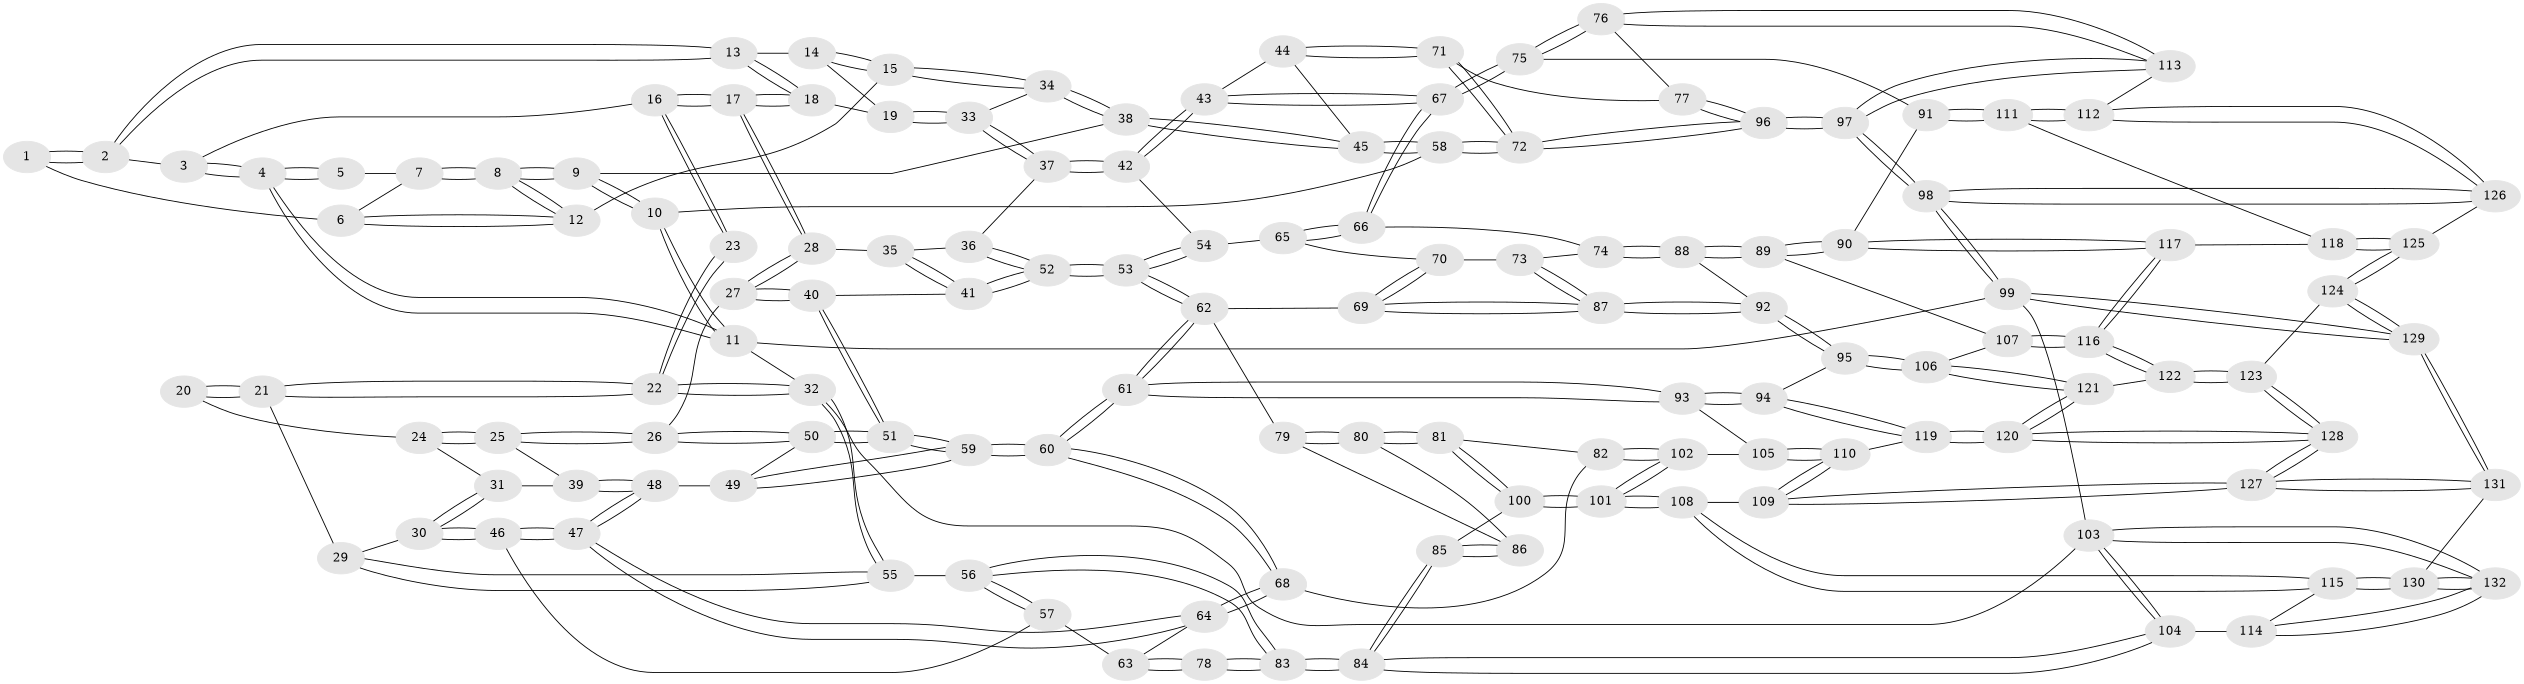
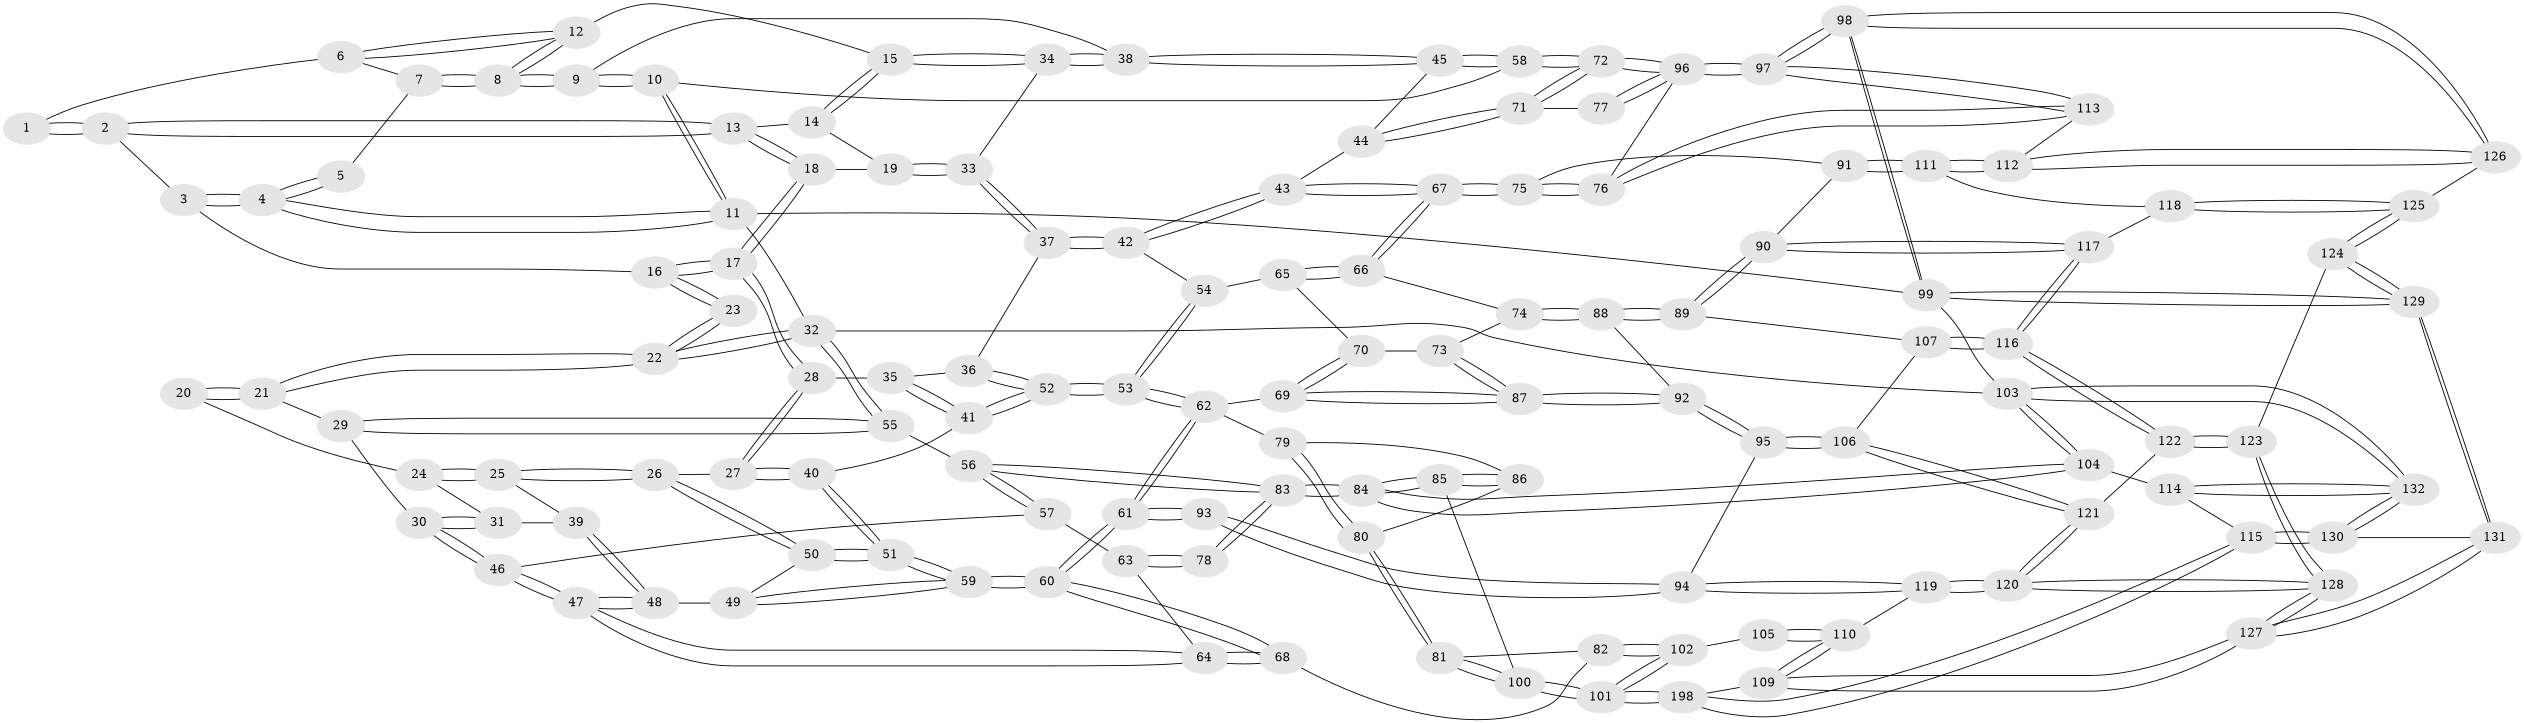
edge "76" -- "77": now "76" -- "96"
edge "93" -- "105": removed
node "108": label "108" -> "198"
